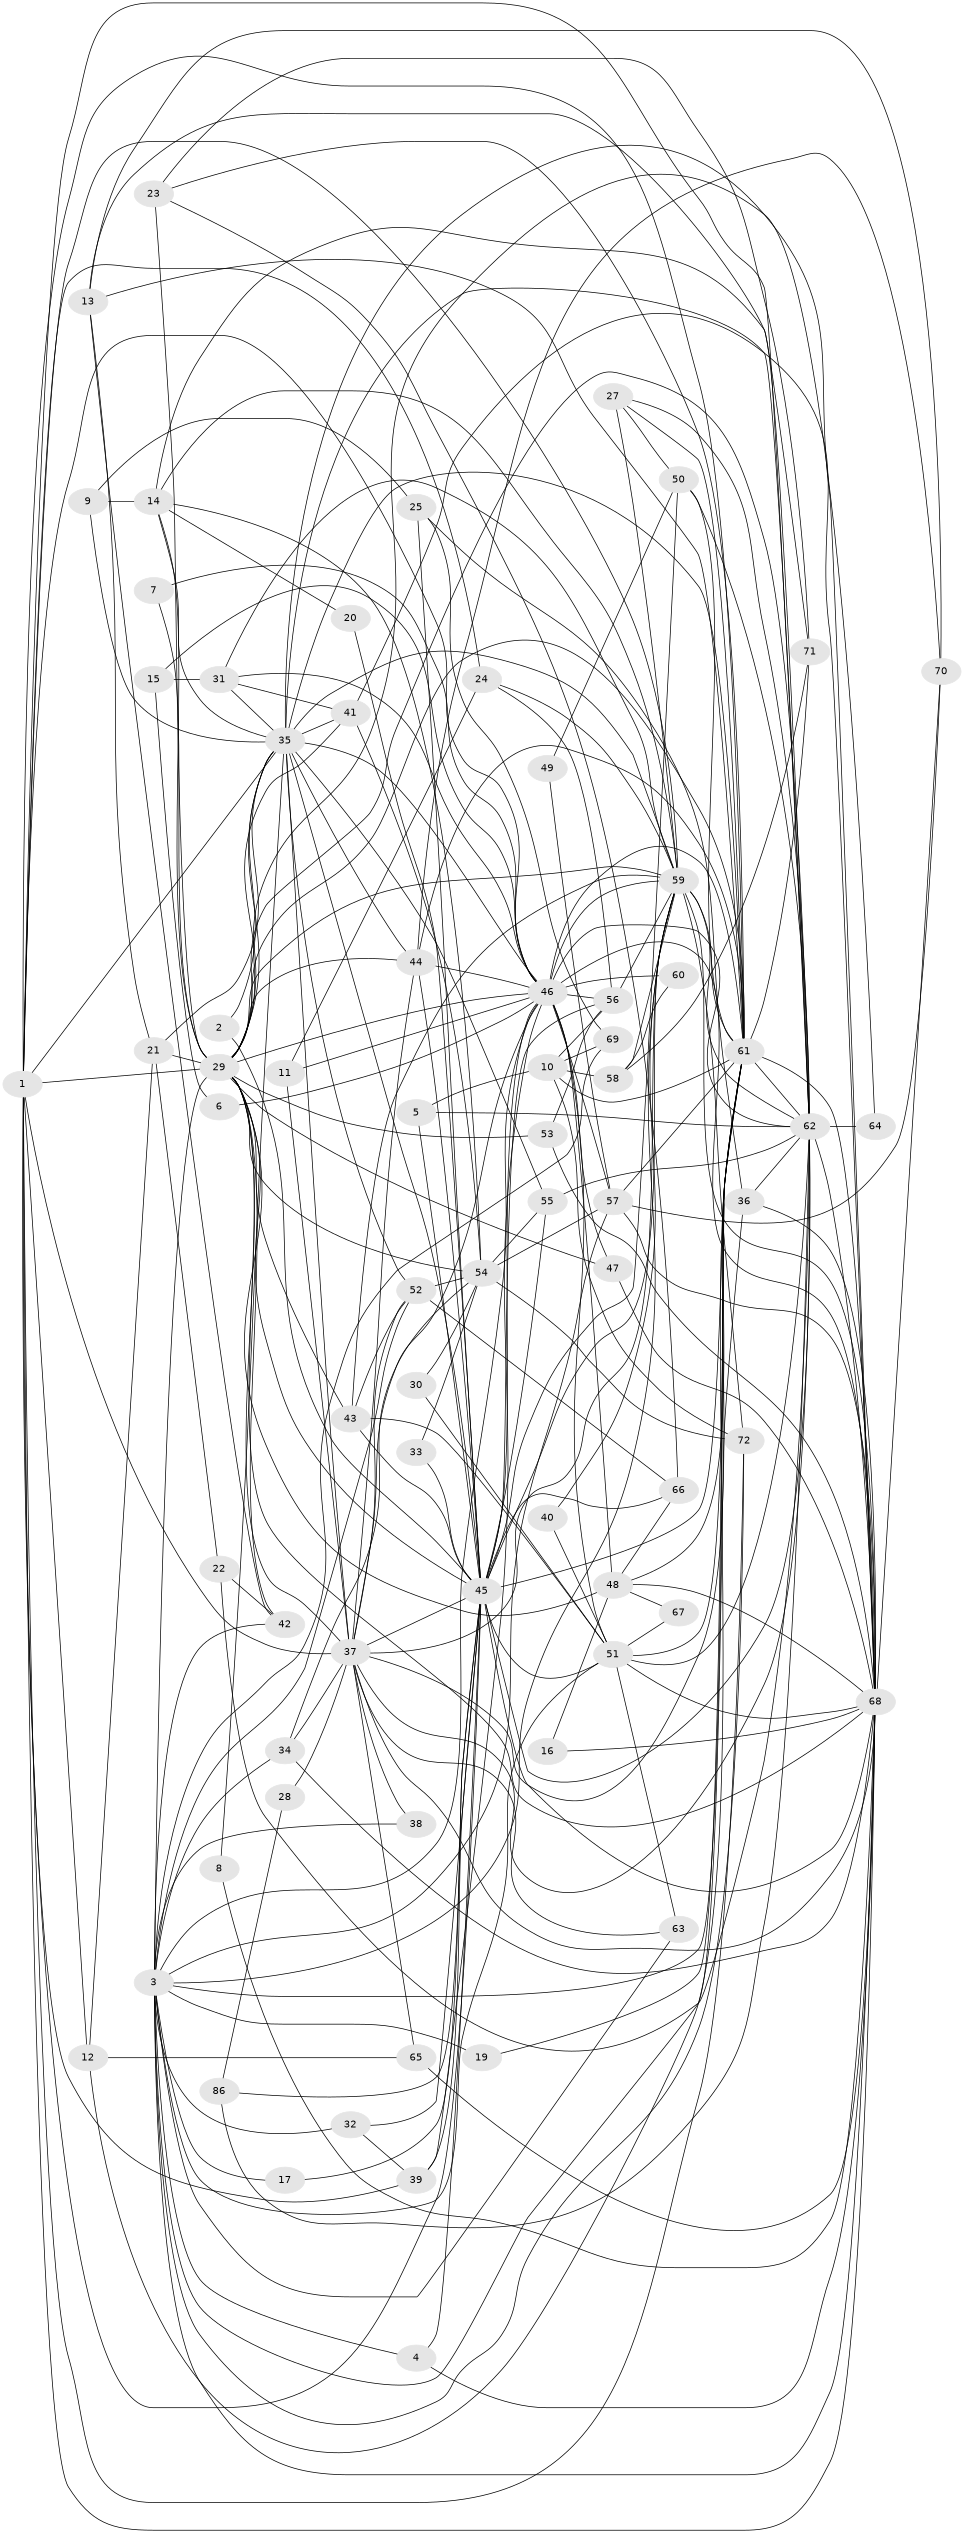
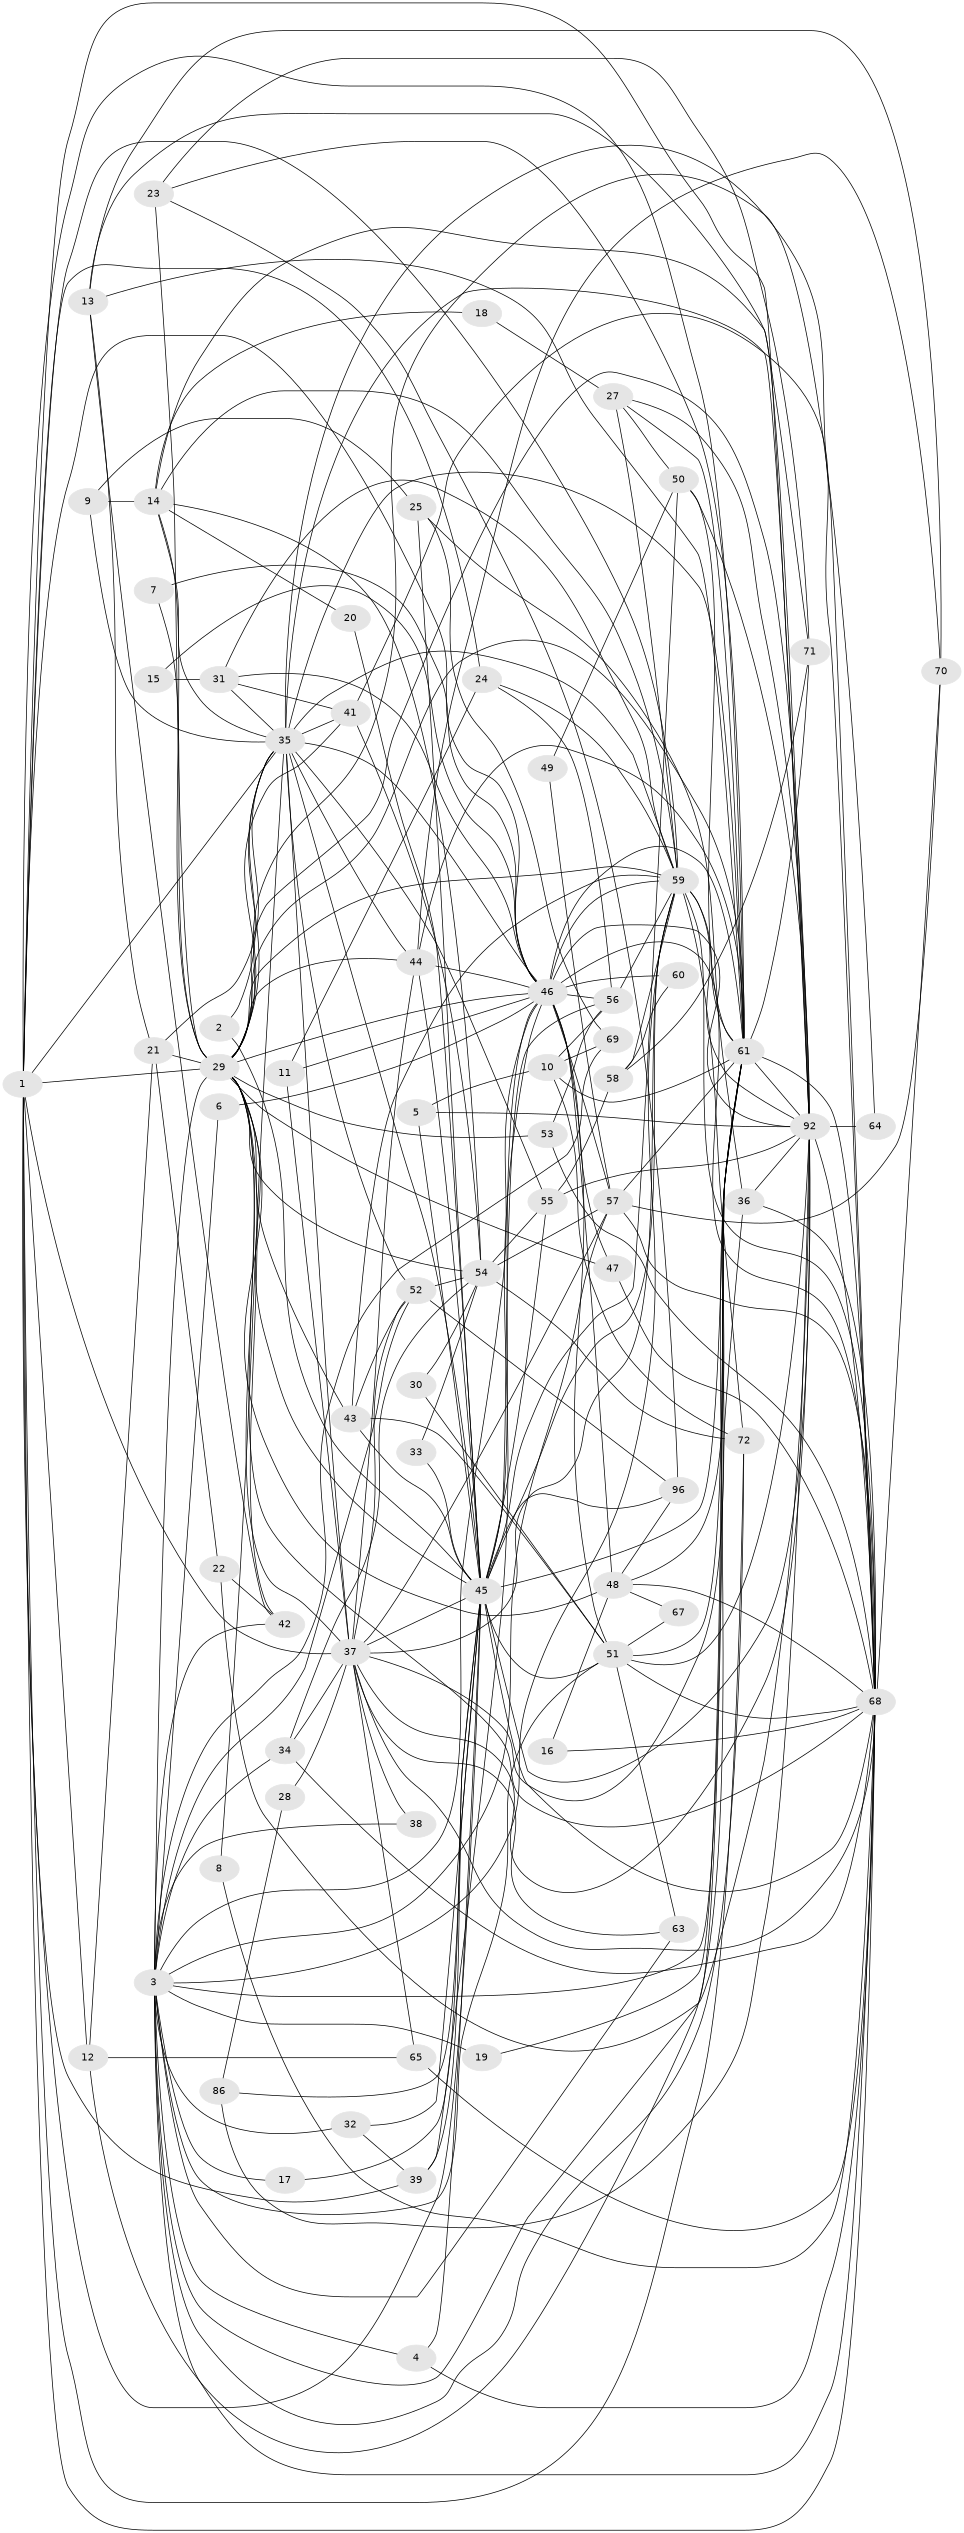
node "18": added
edge "15" -- "6": now "3" -- "6"
edge "10" -- "58": now "55" -- "58"
node "62": label "62" -> "92"
edge "46" -- "37": now "57" -- "37"
node "66": label "66" -> "96"
node "40": removed
